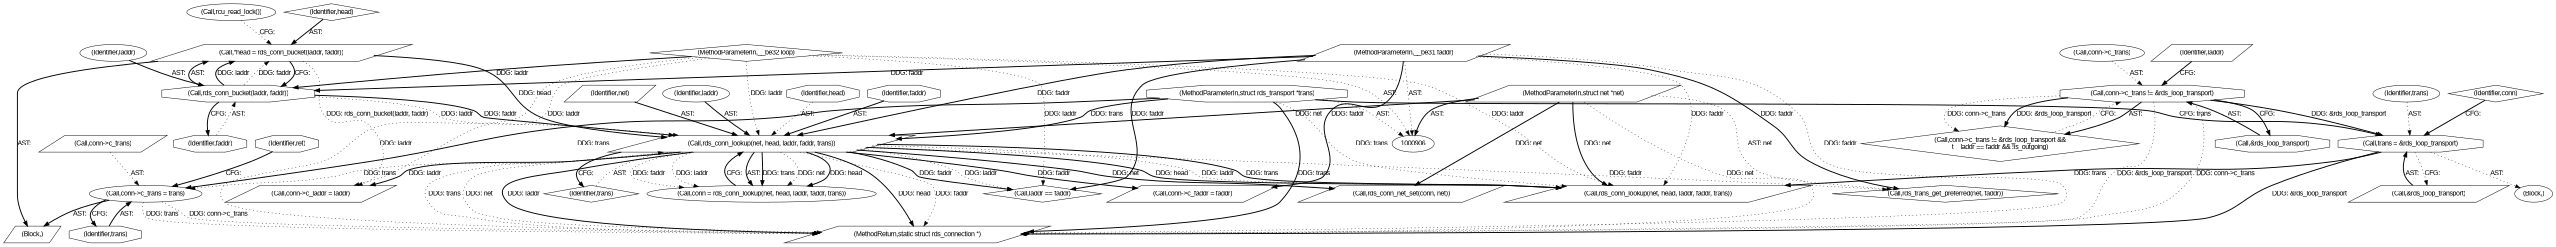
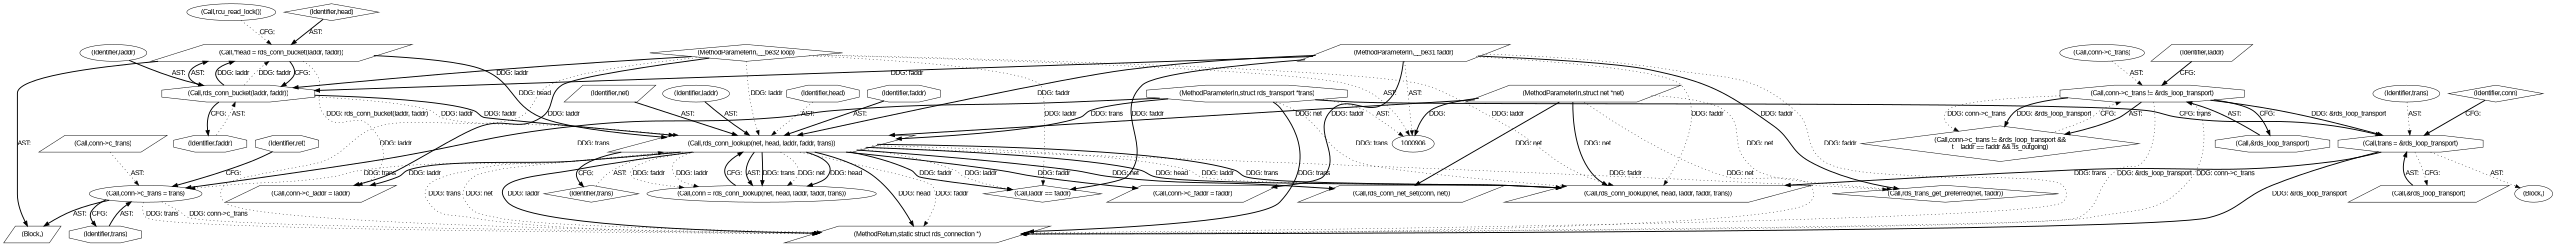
edge "(MethodParameterIn,struct net *net)" -> "1000906": label "AST: " -> "DDG: "
edge "(MethodParameterIn,__be32 loop)" -> "(Call,conn->c_laddr = laddr)": style dotted -> bold
edge "(MethodParameterIn,struct net *net)" -> "(Call,rds_trans_get_preferred(net, faddr))": label "AST: net" -> "DDG: net"
